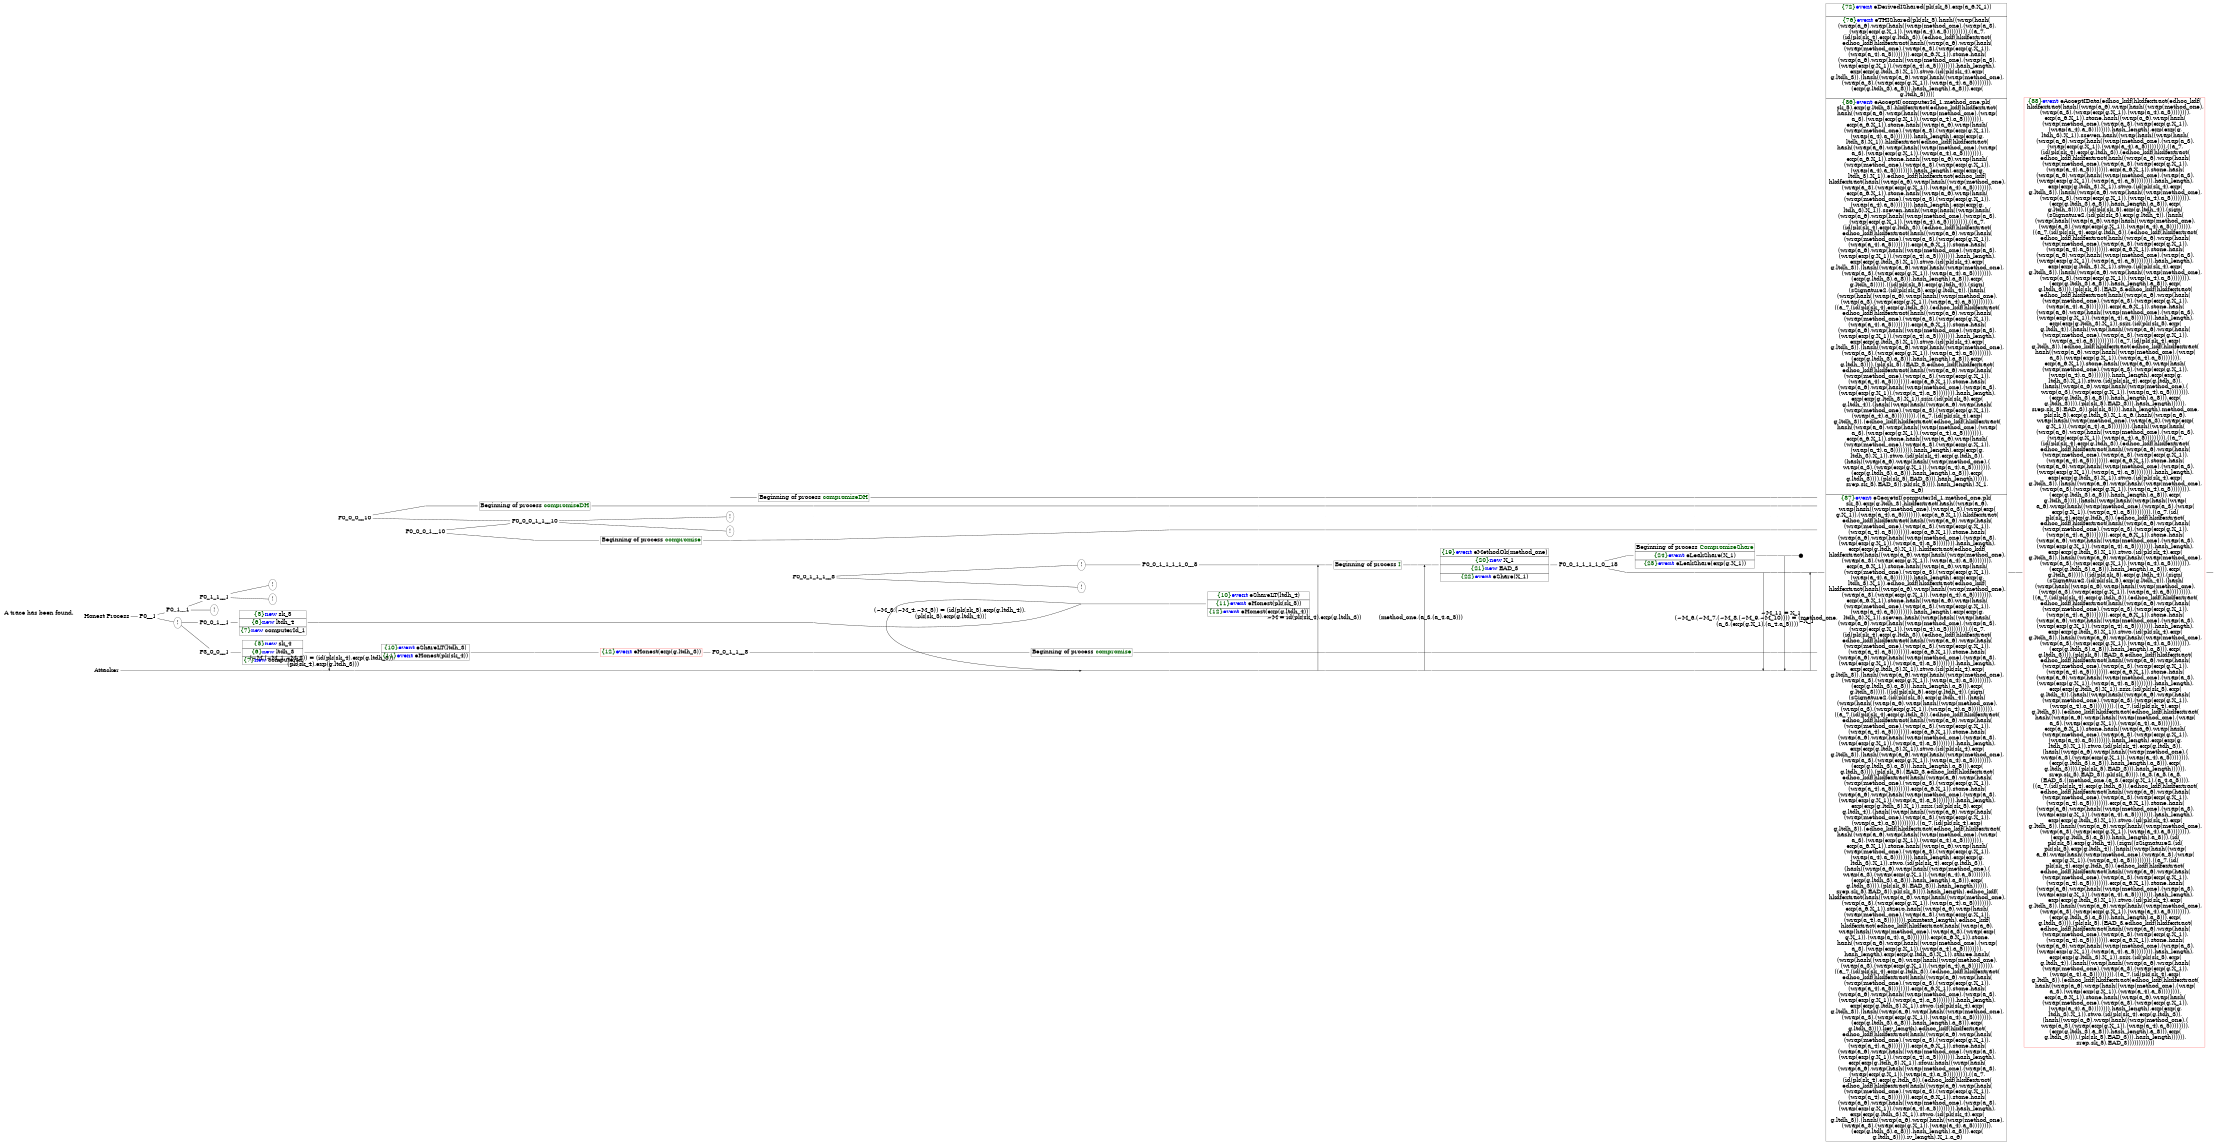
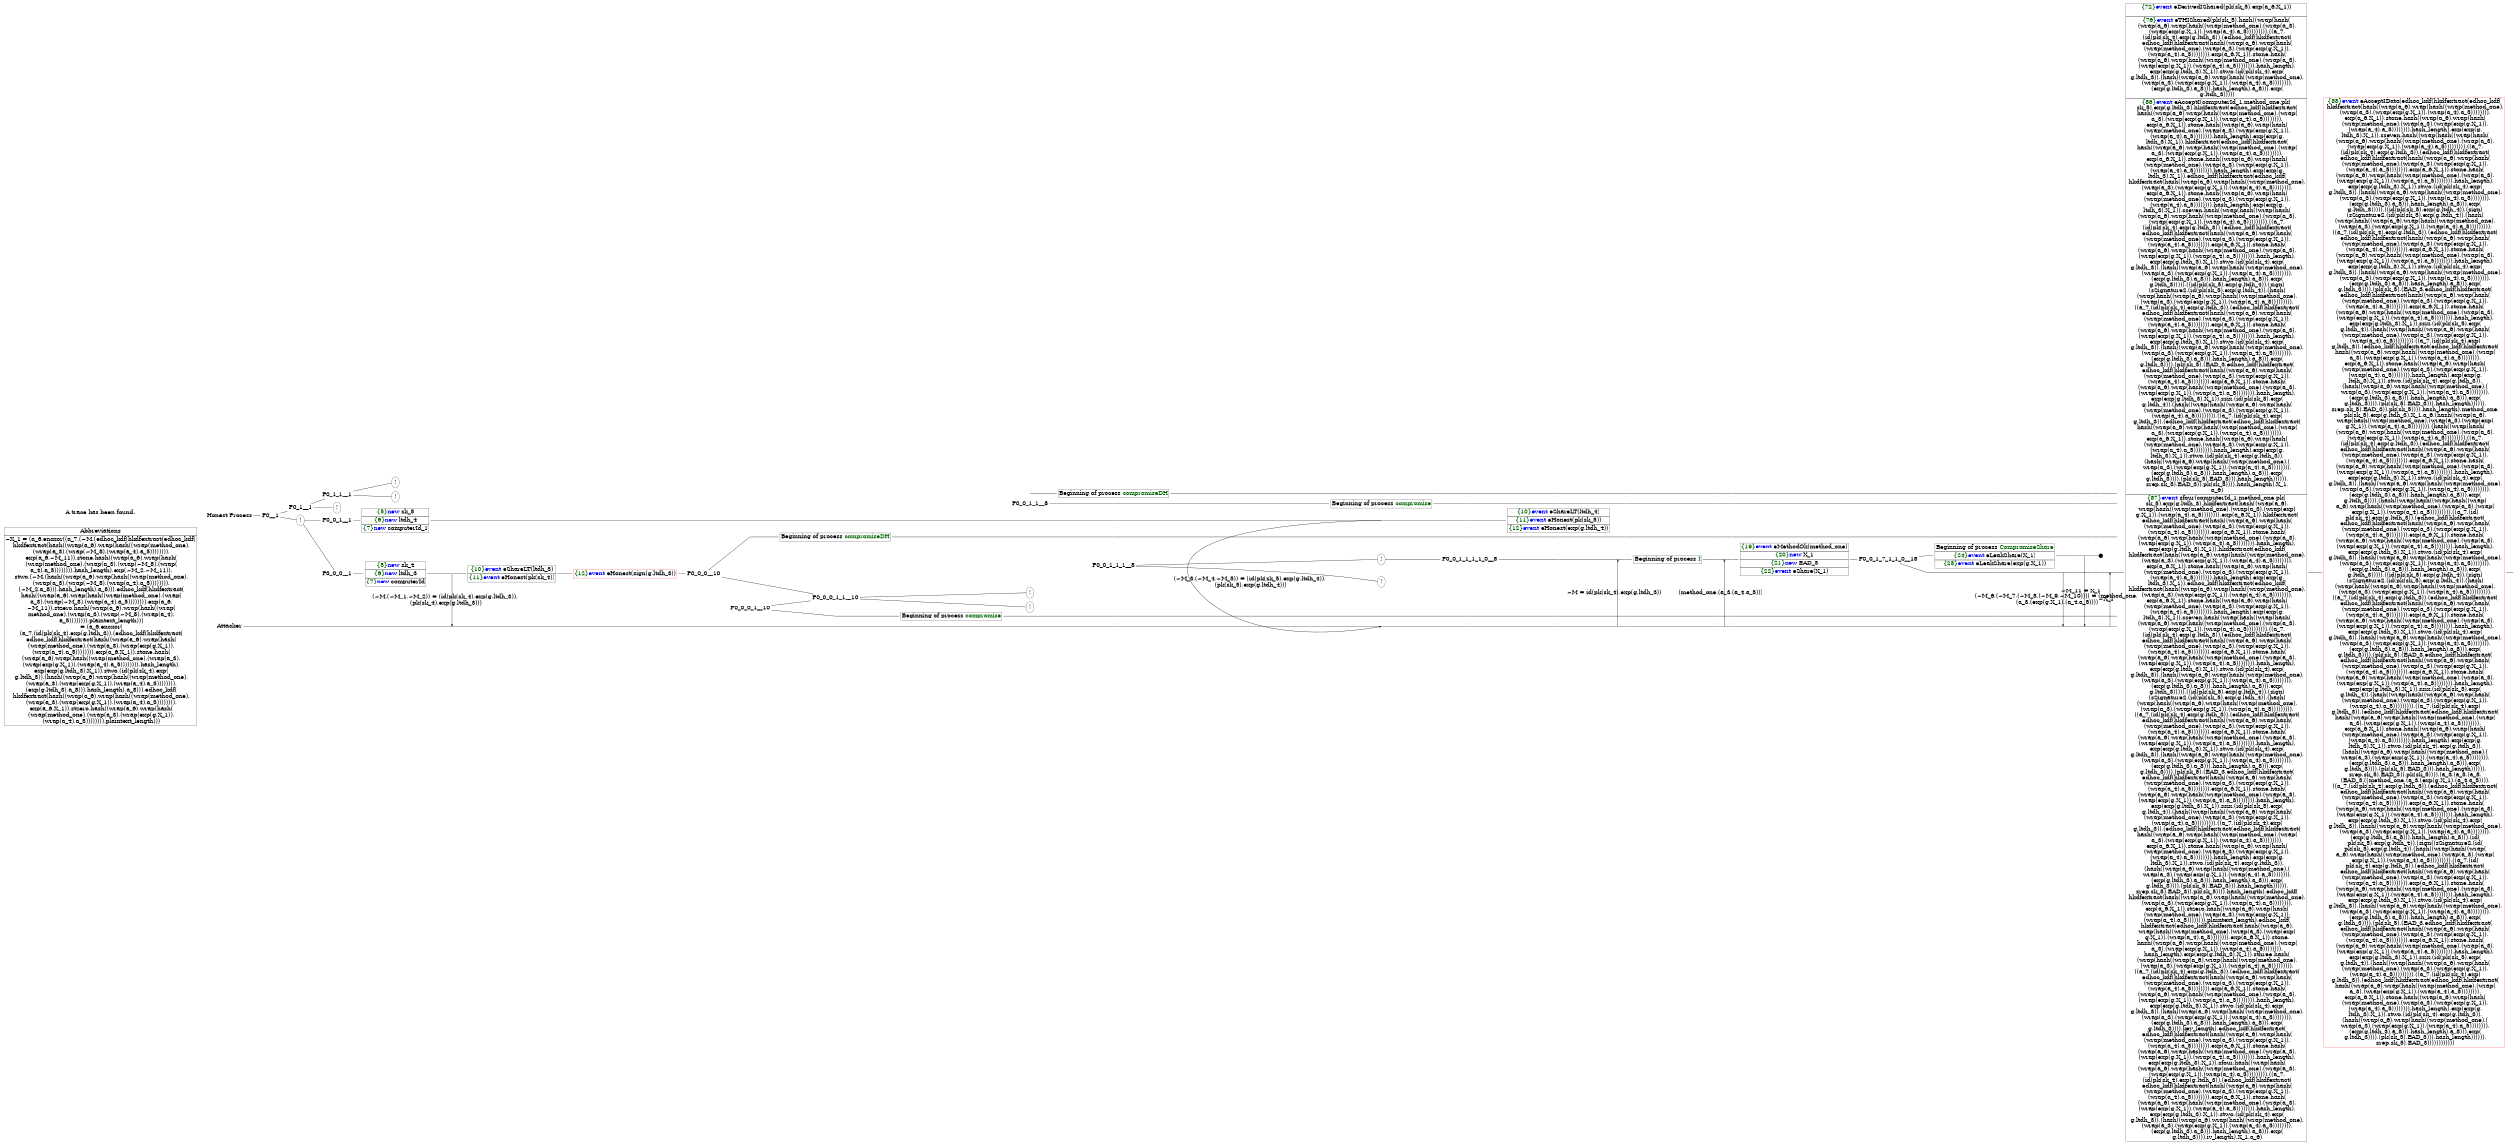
node "{72}": text "eSecretsI(computerId_1,method_one,pk(" -> "sfour(computerId_1,method_one,pk("
node "P0_0_1_1_1_1_0__18": label "P0_0_1_1_1_1_0__18" -> "P0_0_1_7_1_1_0__18"
node "Abbreviations": added
node "{12}": text "eHonest(exp(g,ltdh_3))" -> "eHonest(sign(g,ltdh_3))"
edge "{12}" -- "P0_0_1_1__8": now "{12}" -- "P0_0_0__10"
